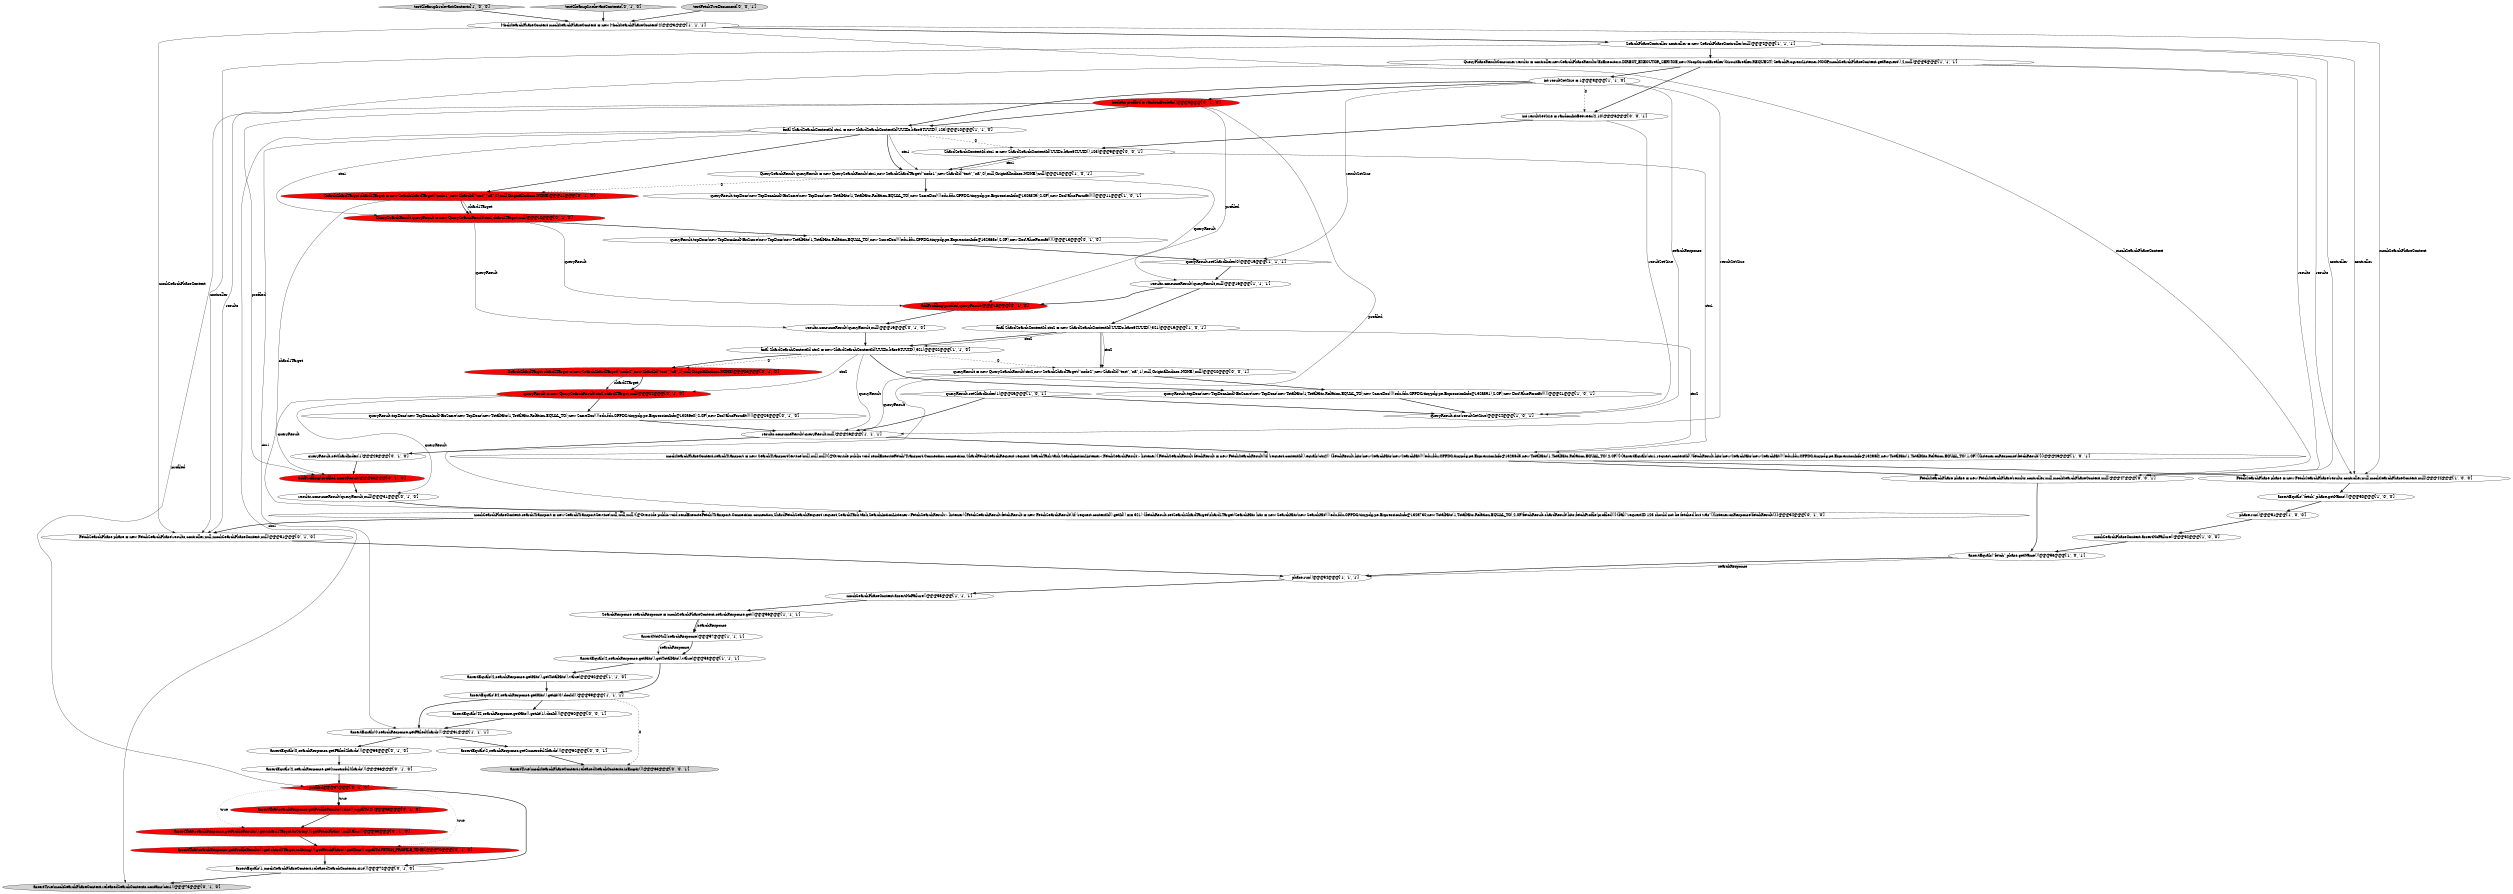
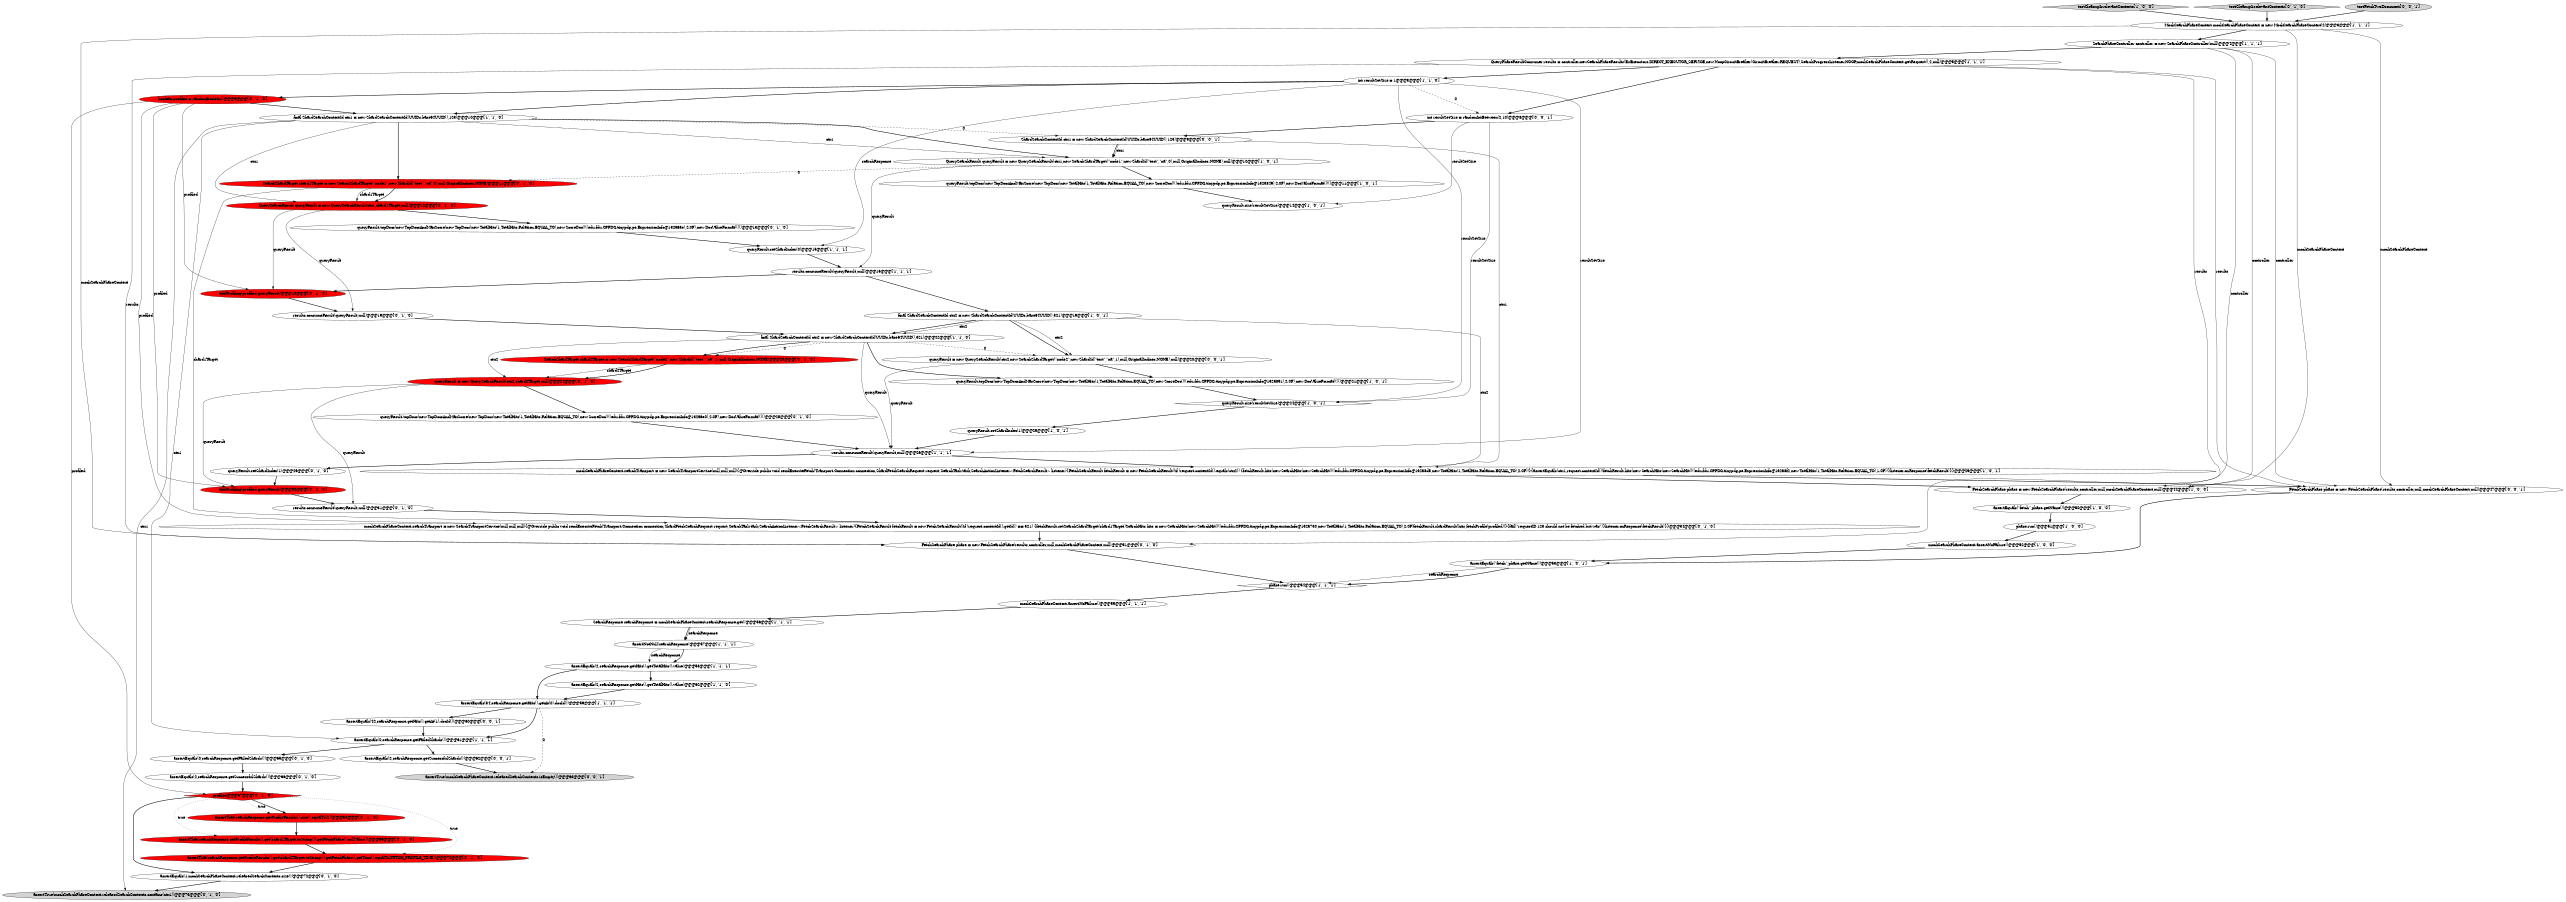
edge "int resultSetSize = 1@@@8@@@['1', '1', '0']" -> "queryResult.setShardIndex(0)@@@15@@@['1', '1', '1']": label "resultSetSize" -> "searchResponse"
node "queryResult.size(resultSetSize)@@@14@@@['1', '0', '1']": added
edge "int resultSetSize = 1@@@8@@@['1', '1', '0']" -> "queryResult.size(resultSetSize)@@@24@@@['1', '0', '1']": label "searchResponse" -> "resultSetSize"
node "queryResult.setShardIndex(0)@@@15@@@['1', '1', '1']": shape diamond -> ellipse
node "queryResult.setShardIndex(1)@@@25@@@['1', '0', '1']": shape diamond -> ellipse
edge "queryResult.setShardIndex(1)@@@25@@@['1', '0', '1']" -> "queryResult.size(resultSetSize)@@@24@@@['1', '0', '1']": reversed
node "phase.run()@@@54@@@['1', '1', '1']": shape ellipse -> diamond
